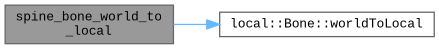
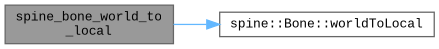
node "local::Bone::worldToLocal": label "local::Bone::worldToLocal" -> "spine::Bone::worldToLocal"
